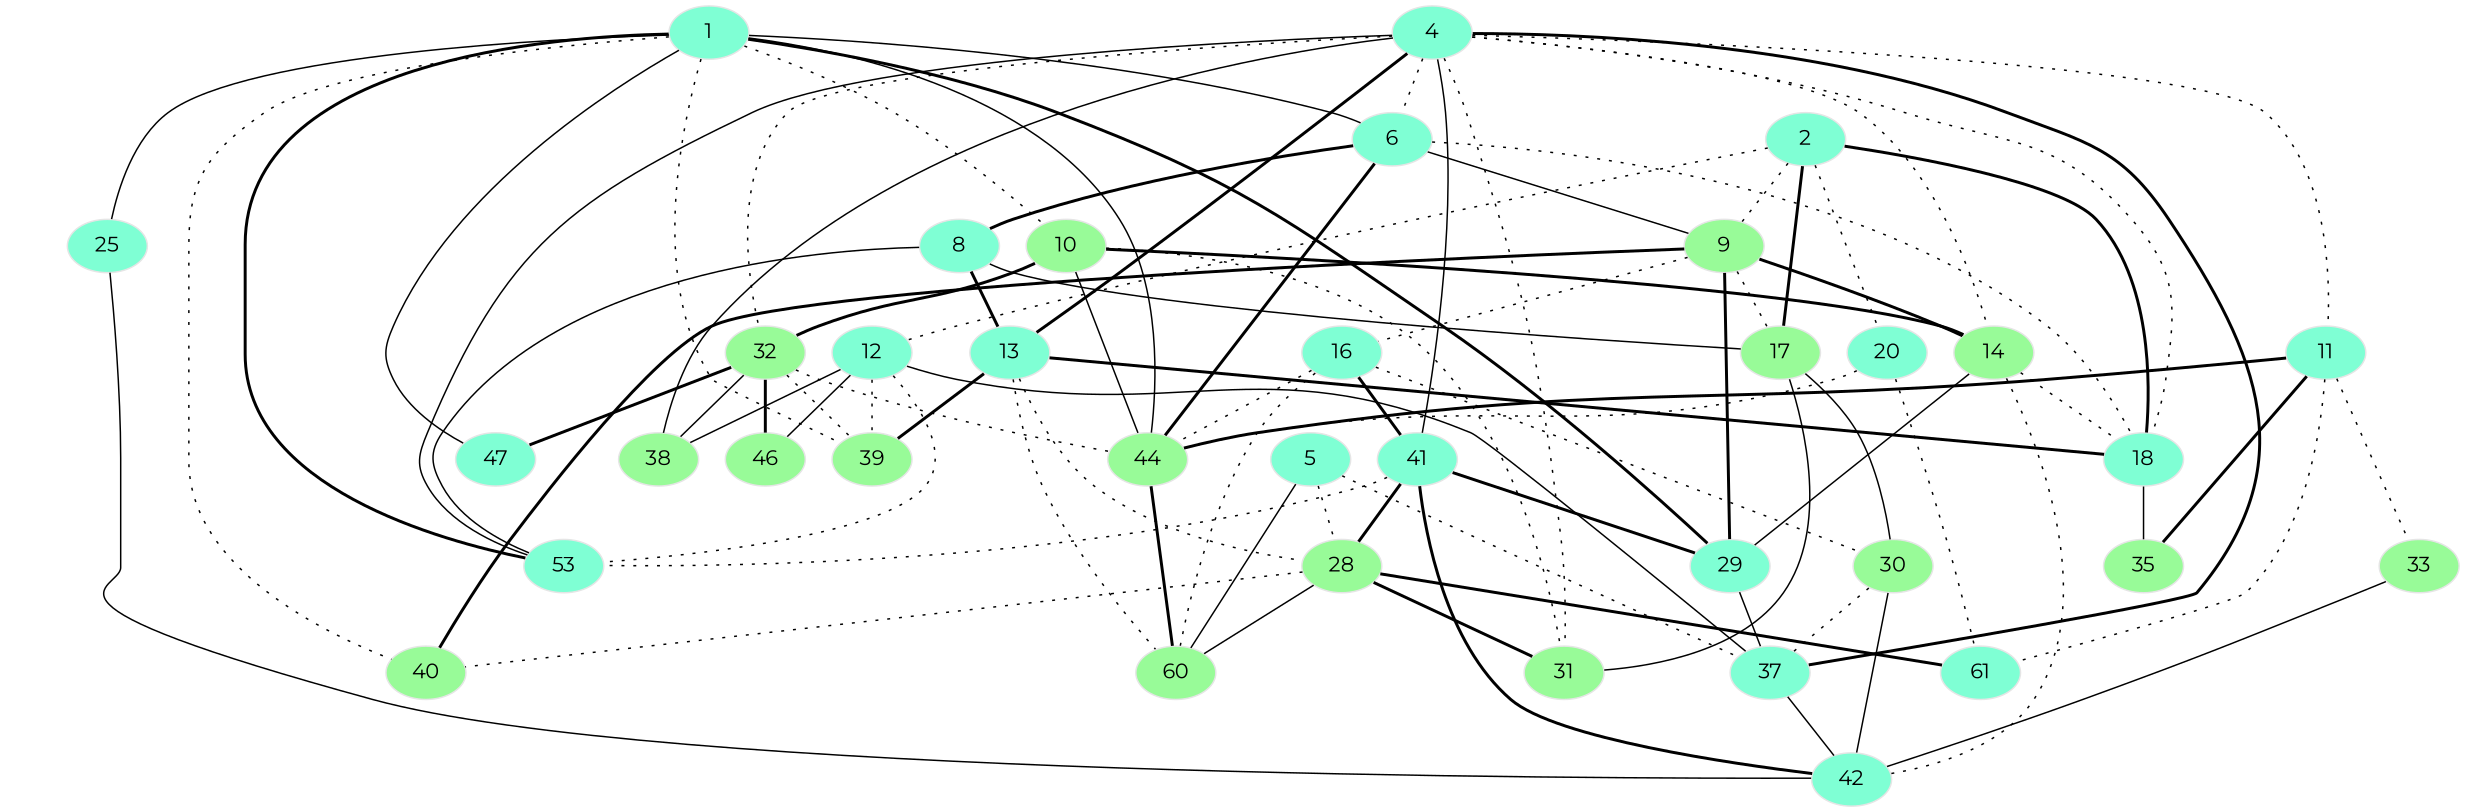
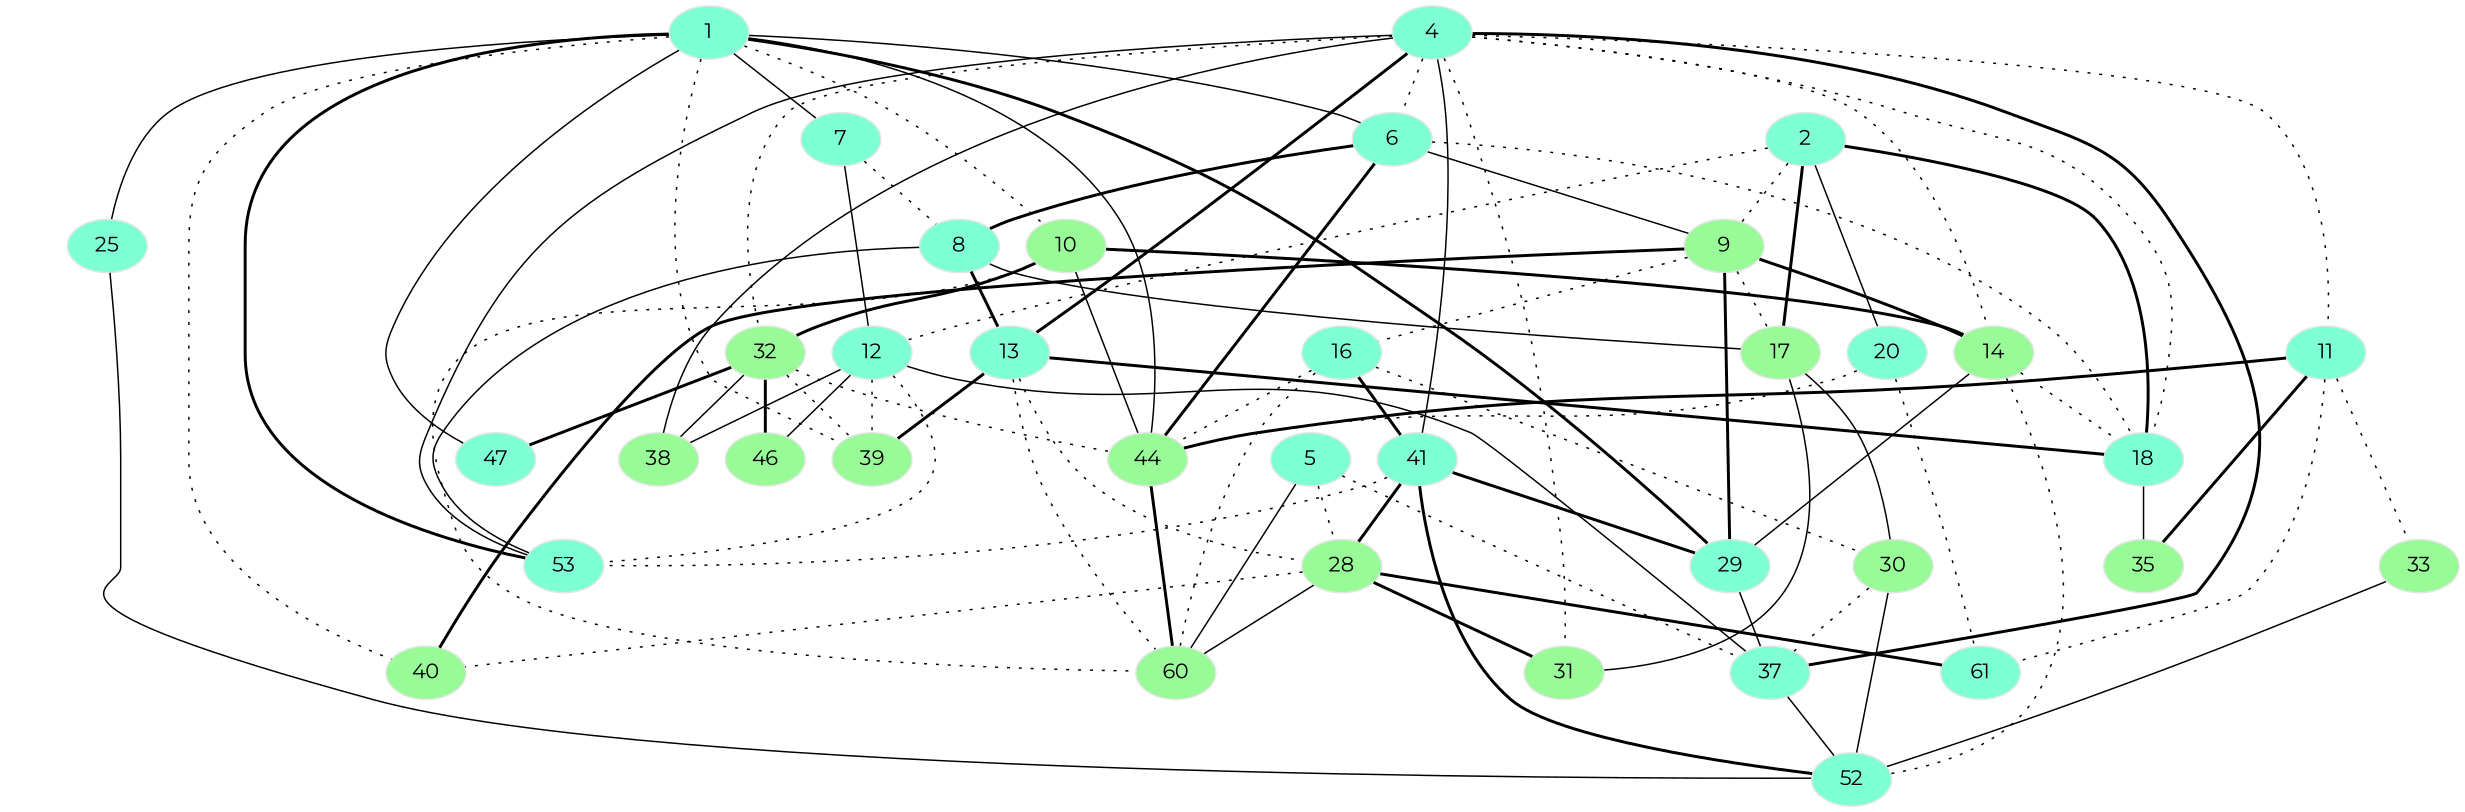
node "7": added
edge "2" -- "20": style dotted -> solid
edge "10" -- "31": now "10" -- "60"
node "42": label "42" -> "52"
